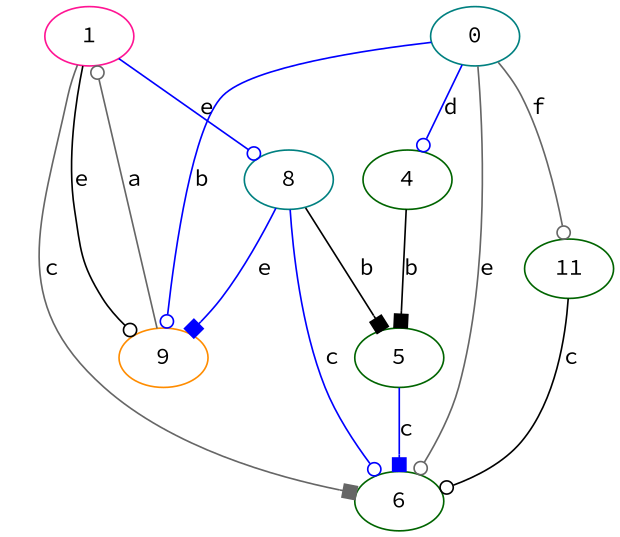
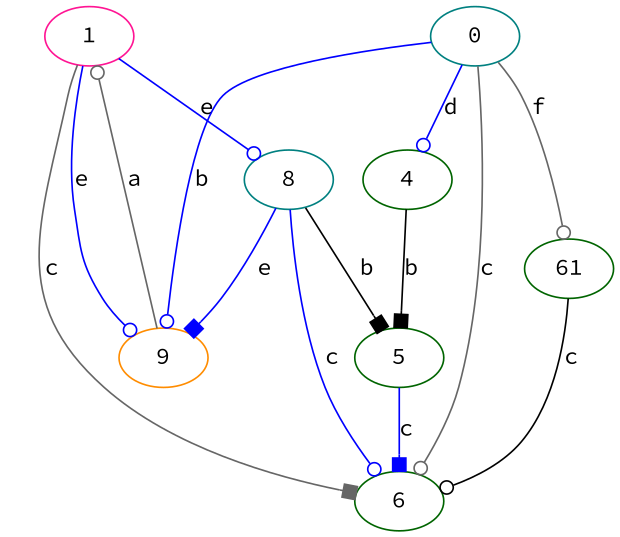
edge "1" -> "9": color black -> blue
edge "0" -> "6": label "e" -> "c"
node "11": label "11" -> "61"
